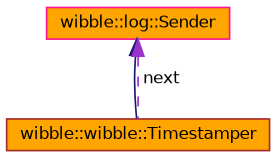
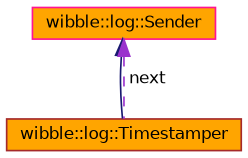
node "wibble::wibble::Timestamper": label "wibble::wibble::Timestamper" -> "wibble::log::Timestamper"
